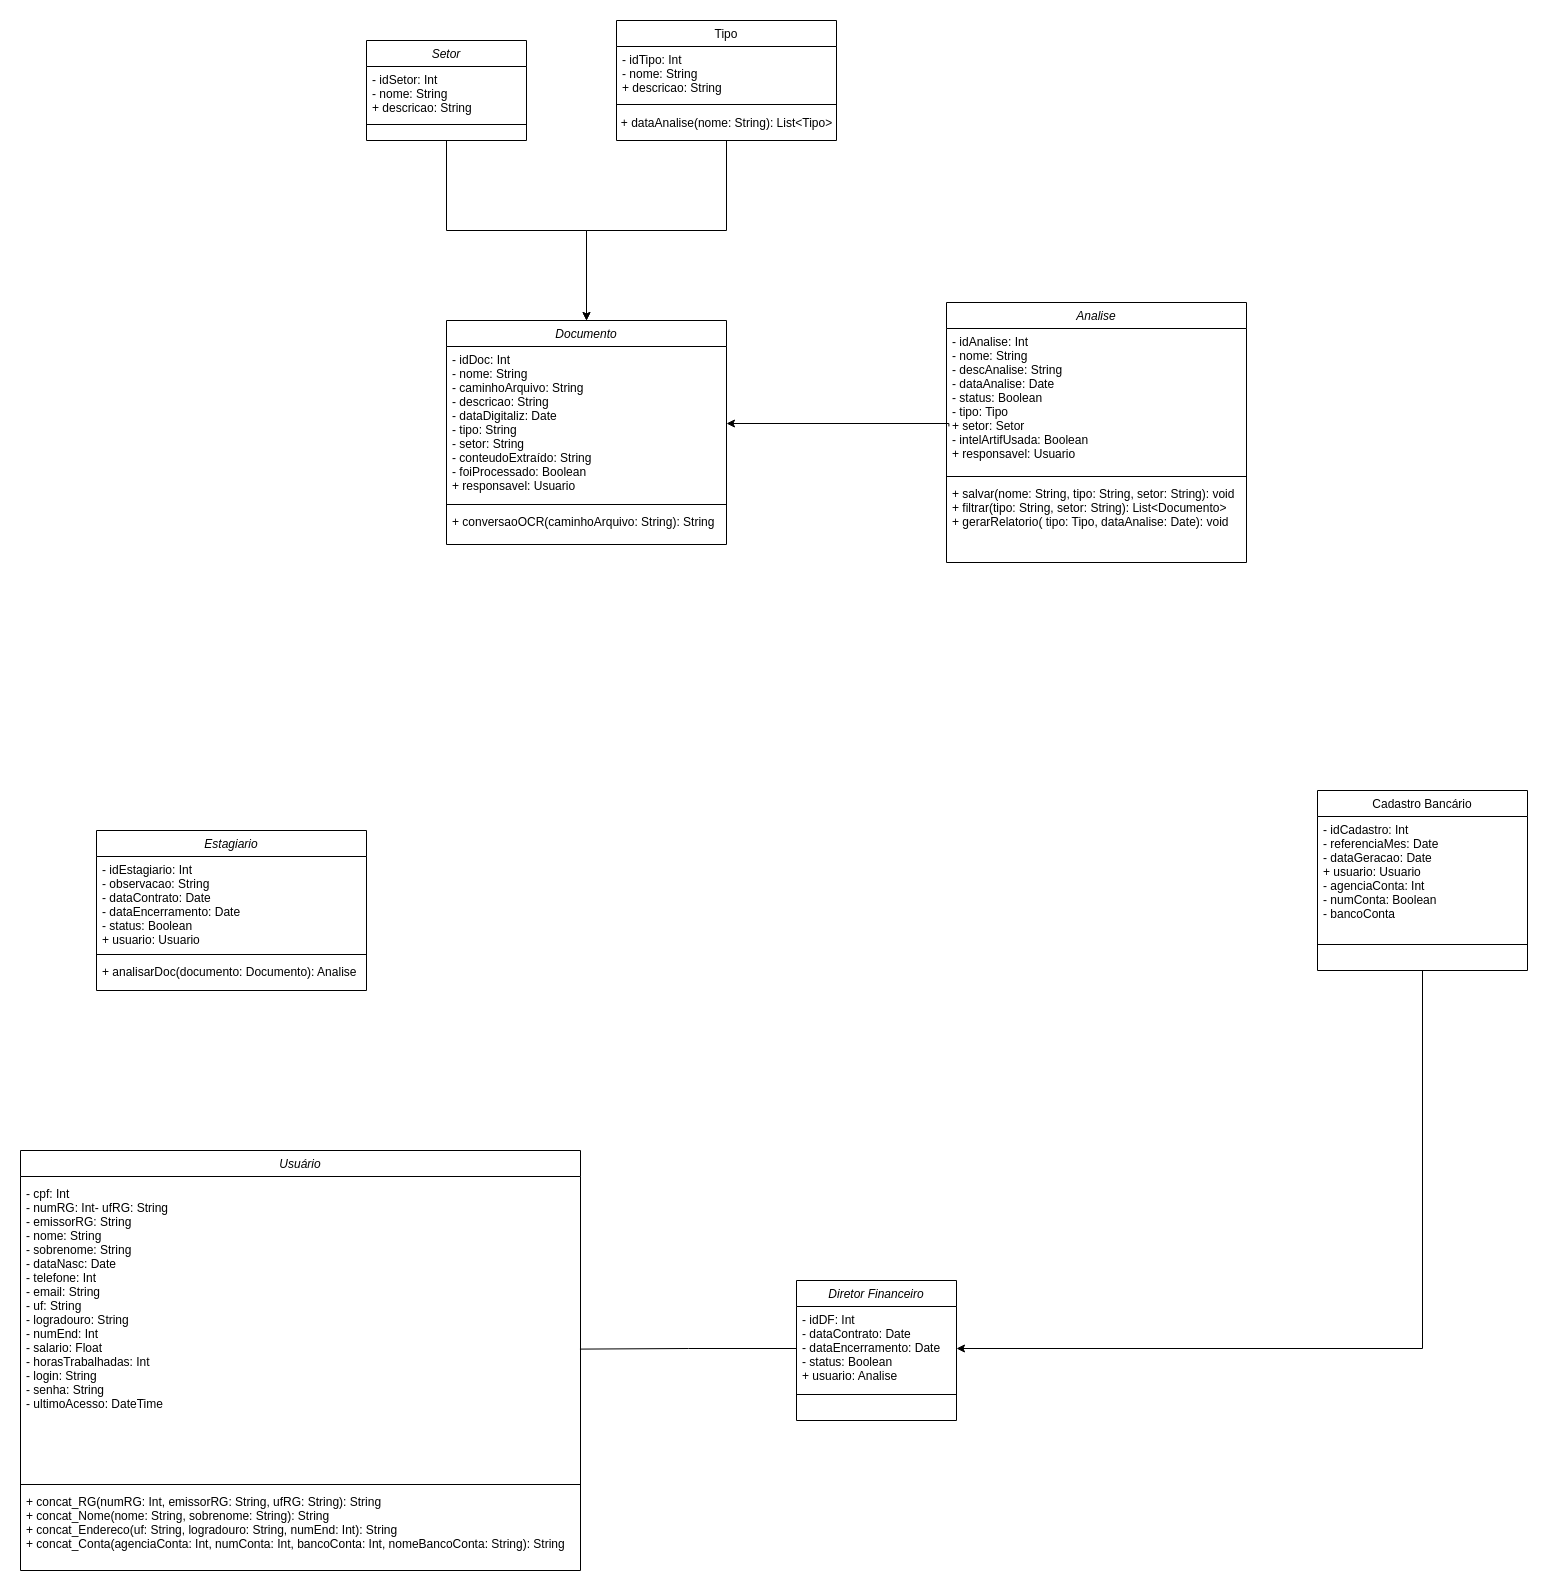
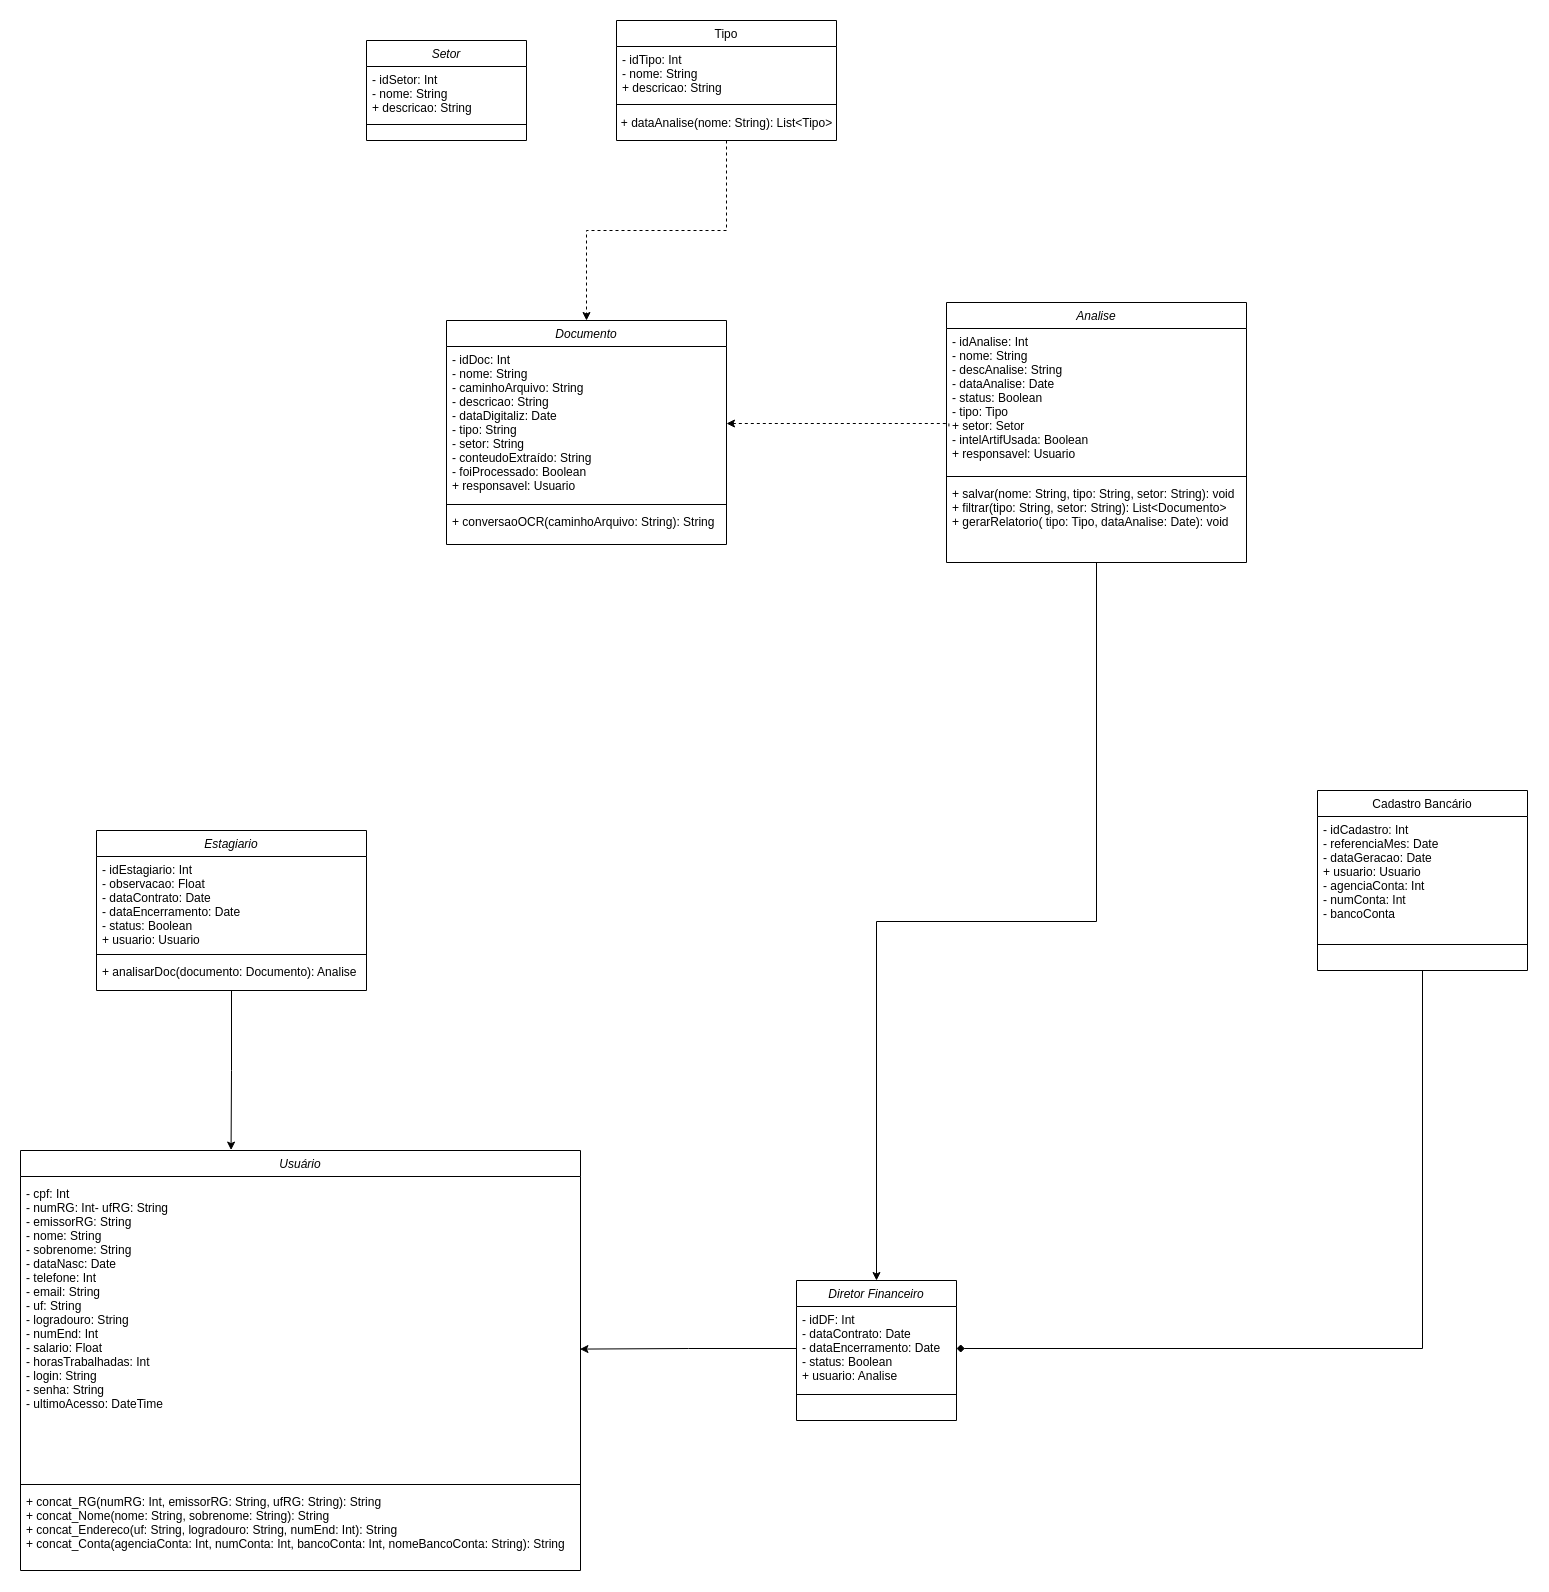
edge "Setor" -> "Documento": removed
edge "Tipo" -> "Documento": style solid -> dashed
edge "- idAnalise: Int - nome: String - descAnalise: String - dataAnalise: Date - status: Boolean - tipo: Tipo + setor: Setor - intelArtifUsada: Boolean + responsavel: Usuario" -> "- idDoc: Int - nome: String - caminhoArquivo: String - descricao: String - dataDigitaliz: Date - tipo: String - setor: String - conteudoExtraído: String - foiProcessado: Boolean + responsavel: Usuario": style solid -> dashed
node "- idCadastro: Int - referenciaMes: Date - dataGeracao: Date + usuario: Usuario - agenciaConta: Int - numConta: Boolean - bancoConta": label "- idCadastro: Int - referenciaMes: Date - dataGeracao: Date + usuario: Usuario - agenciaConta: Int - numConta: Boolean - bancoConta" -> "- idCadastro: Int - referenciaMes: Date - dataGeracao: Date + usuario: Usuario - agenciaConta: Int - numConta: Int - bancoConta"
node "- idEstagiario: Int - observacao: String - dataContrato: Date - dataEncerramento: Date - status: Boolean + usuario: Usuario": label "- idEstagiario: Int - observacao: String - dataContrato: Date - dataEncerramento: Date - status: Boolean + usuario: Usuario" -> "- idEstagiario: Int - observacao: Float - dataContrato: Date - dataEncerramento: Date - status: Boolean + usuario: Usuario"
edge "Analise" -> "Diretor Financeiro": added
edge "Estagiario" -> "Usuário": added
edge "- cpf: Int - numRG: Int- ufRG: String - emissorRG: String - nome: String - sobrenome: String - dataNasc: Date - telefone: Int - email: String - uf: String - logradouro: String - numEnd: Int - salario: Float - horasTrabalhadas: Int - login: String - senha: String - ultimoAcesso: DateTime" -- "- idDF: Int - dataContrato: Date - dataEncerramento: Date - status: Boolean + usuario: Analise": arrowhead none -> classic
edge "Cadastro Bancário" -> "- idDF: Int - dataContrato: Date - dataEncerramento: Date - status: Boolean + usuario: Analise": arrowhead classic -> diamond
